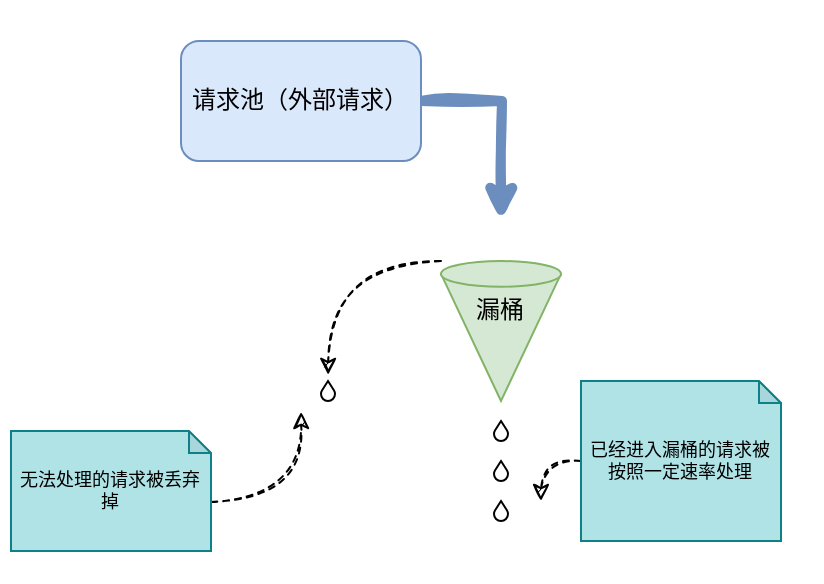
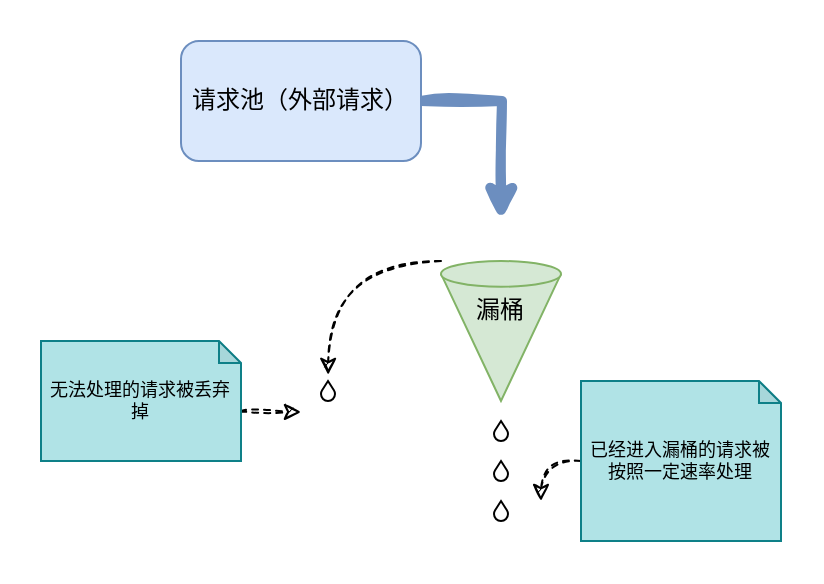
node "无法处理的请求被丢弃掉": moved (111, 491) -> (141, 401)
